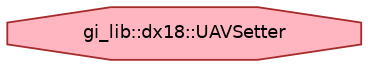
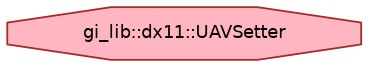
node "gi_lib::dx18::UAVSetter": label "gi_lib::dx18::UAVSetter" -> "gi_lib::dx11::UAVSetter"
